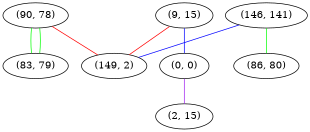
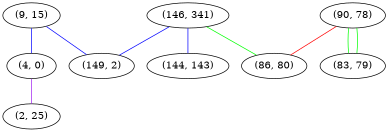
node "(146, 141)": label "(146, 141)" -> "(146, 341)"
edge "(90, 78)" -- "(149, 2)": now "(90, 78)" -- "(86, 80)"
edge "(9, 15)" -- "(149, 2)": color red -> blue
node "(0, 0)": label "(0, 0)" -> "(4, 0)"
node "(144, 143)": added
node "(2, 15)": label "(2, 15)" -> "(2, 25)"
